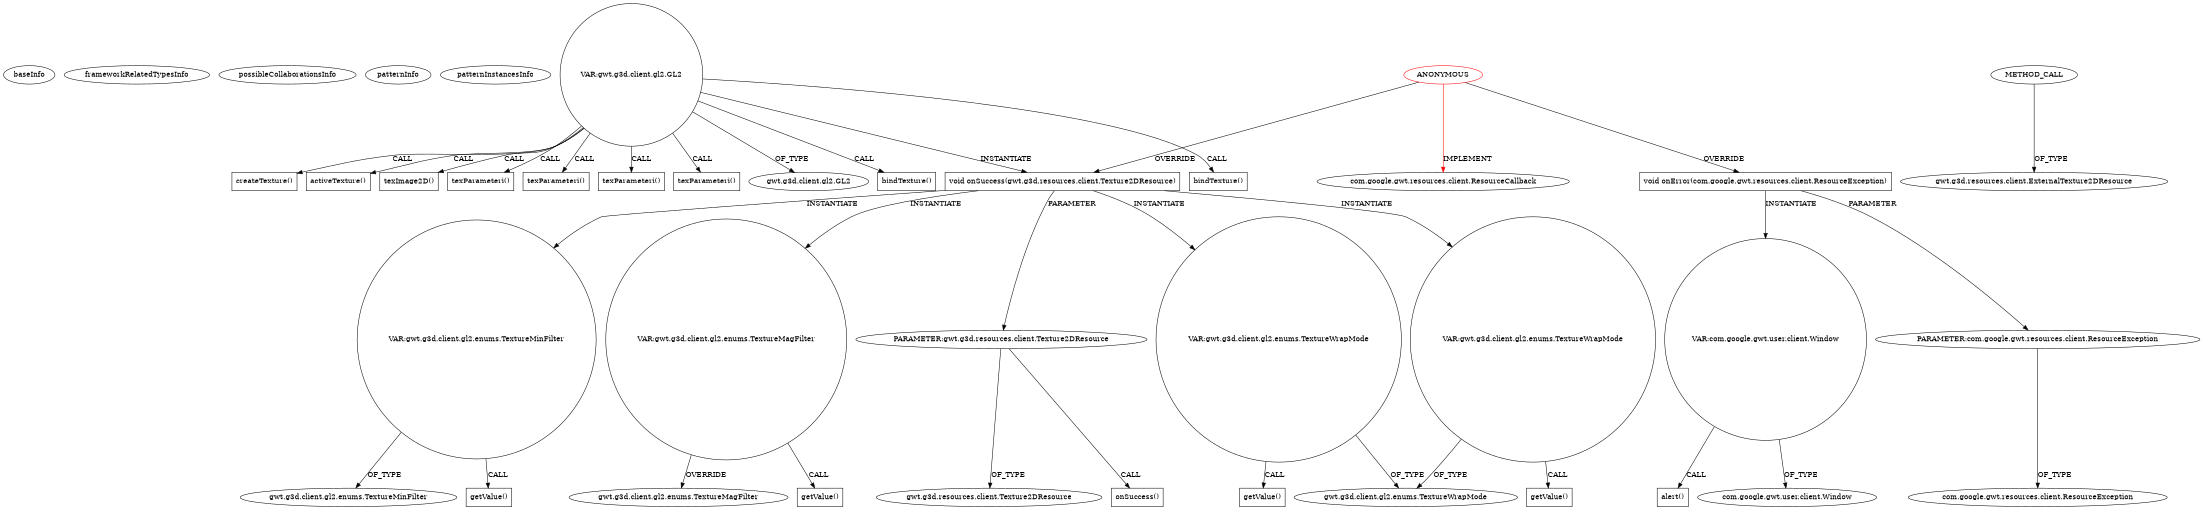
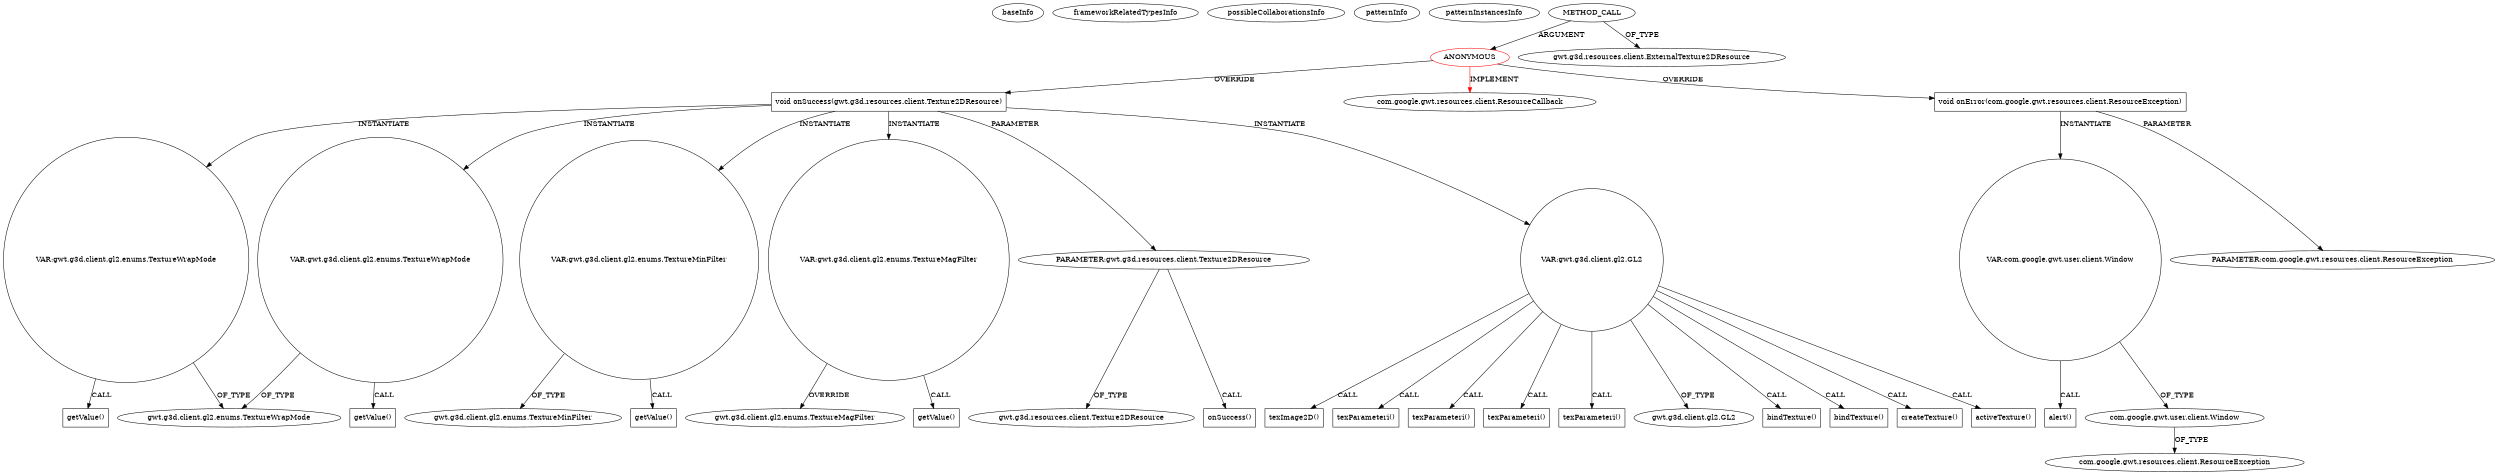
edge "METHOD_CALL" -> "ANONYMOUS": added, label "ARGUMENT"
edge "VAR:gwt.g3d.client.gl2.GL2" -> "void onSuccess(gwt.g3d.resources.client.Texture2DResource)": reversed
edge "PARAMETER:com.google.gwt.resources.client.ResourceException" -> "com.google.gwt.resources.client.ResourceException": now "com.google.gwt.user.client.Window" -> "com.google.gwt.resources.client.ResourceException"
